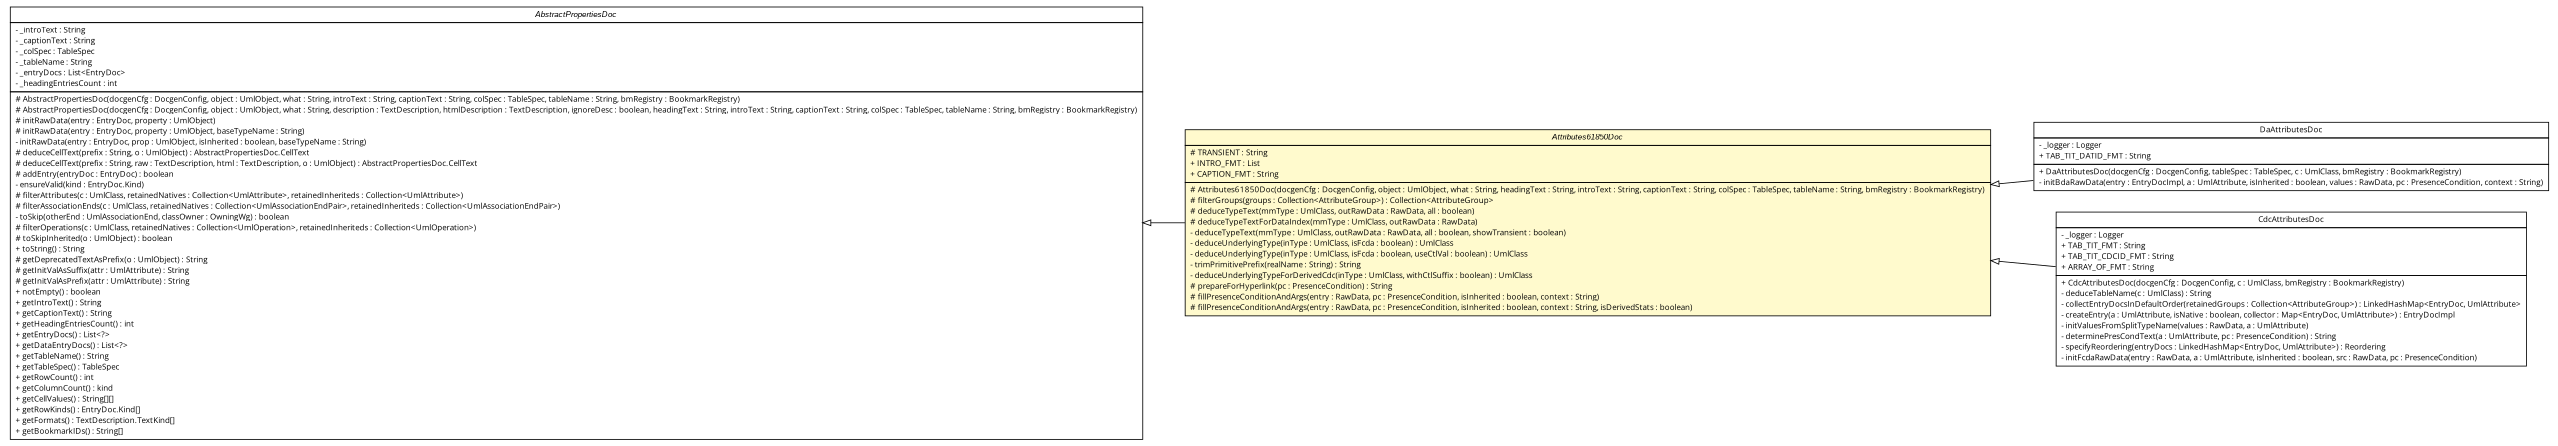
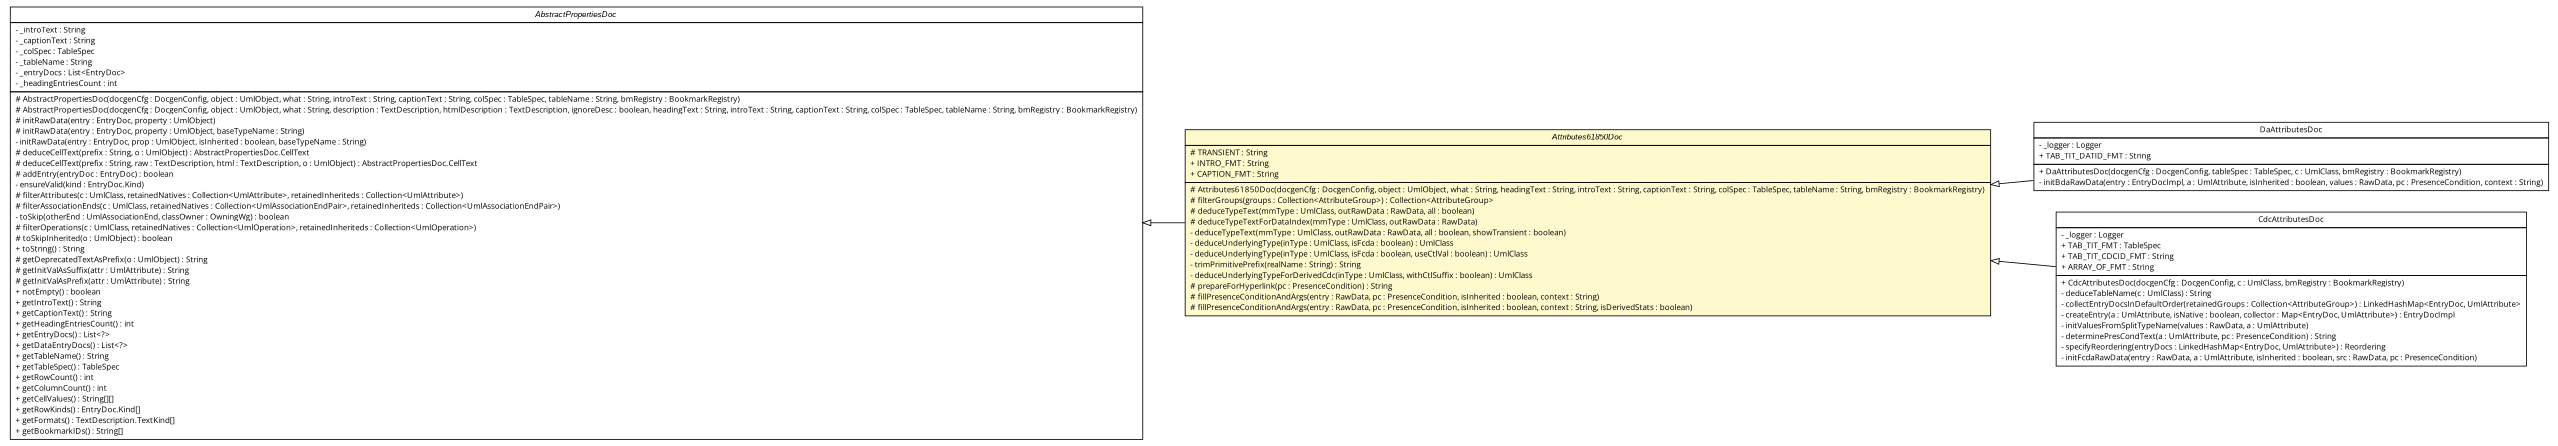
node "Attributes61850Doc": text "+ INTRO_FMT : List" -> "+ INTRO_FMT : String"
node "CdcAttributesDoc": text "+ TAB_TIT_FMT : String" -> "+ TAB_TIT_FMT : TableSpec"
node "AbstractPropertiesDoc": text "+ getColumnCount() : kind" -> "+ getColumnCount() : int"
